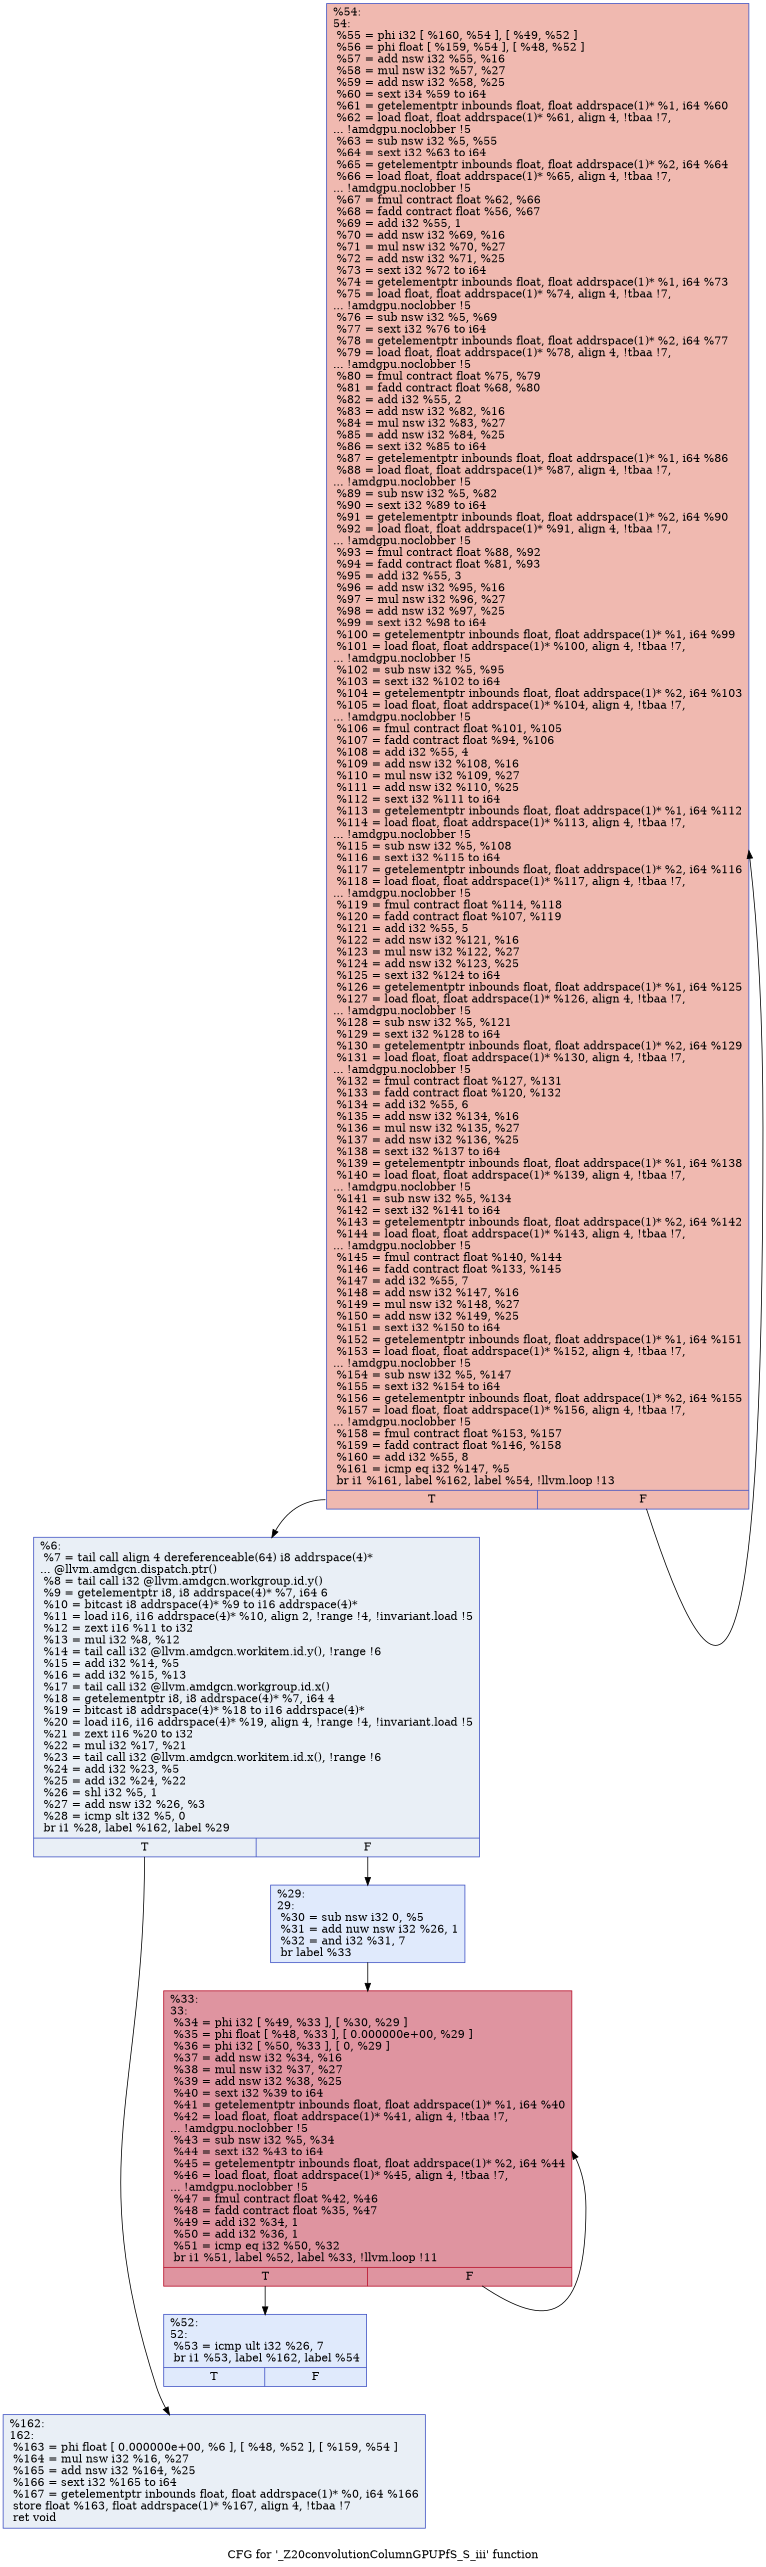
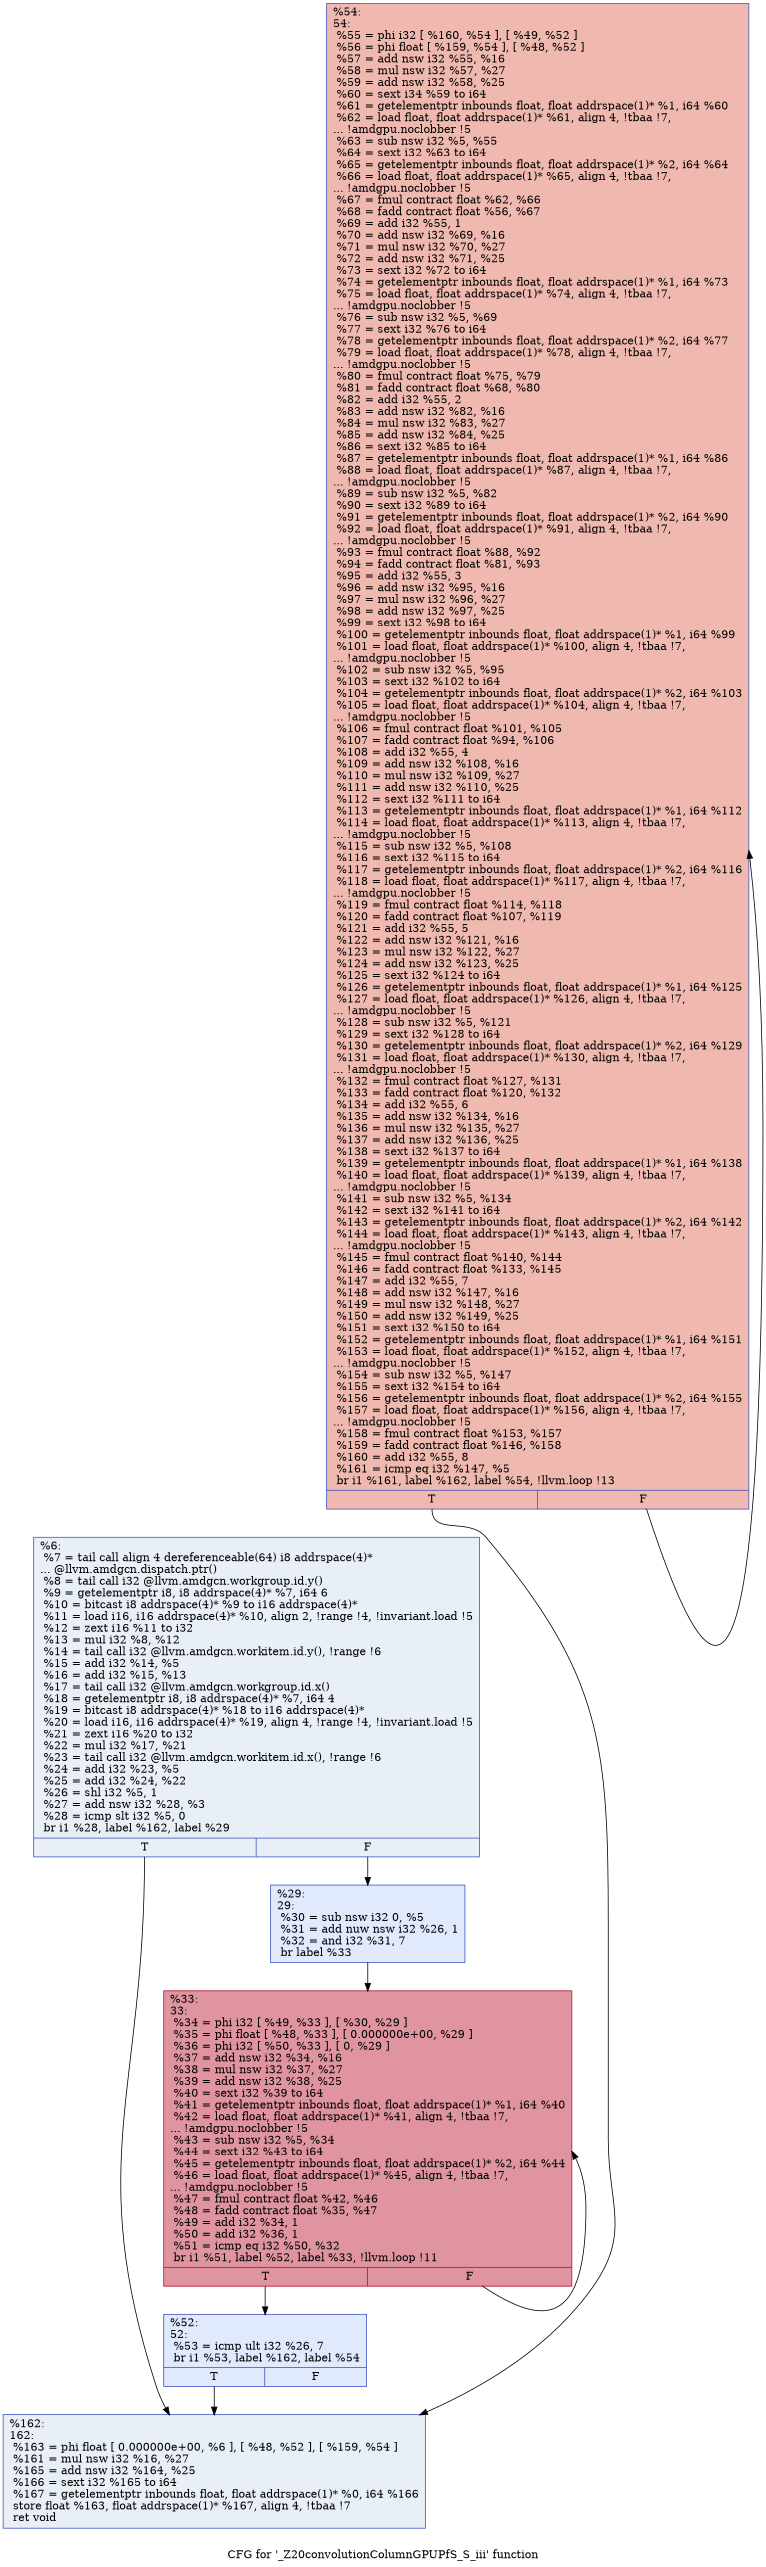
edge "%54:" -> "%6:": now "%54:" -> "%162:"
node "%6:": text "%27 = add nsw i32 %26, %3" -> "%27 = add nsw i32 %28, %3"
edge "%52:" -> "%162:": added
node "%162:": text "%164 = mul nsw i32 %16, %27" -> "%161 = mul nsw i32 %16, %27"
